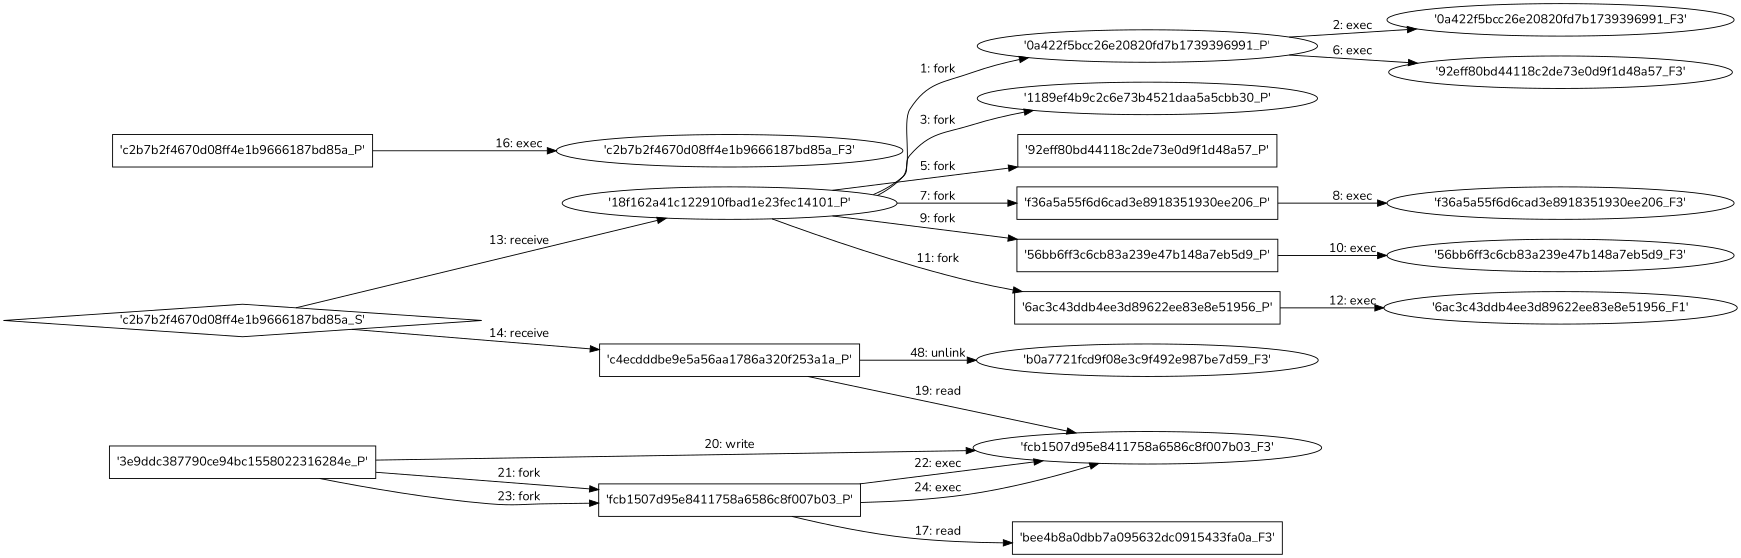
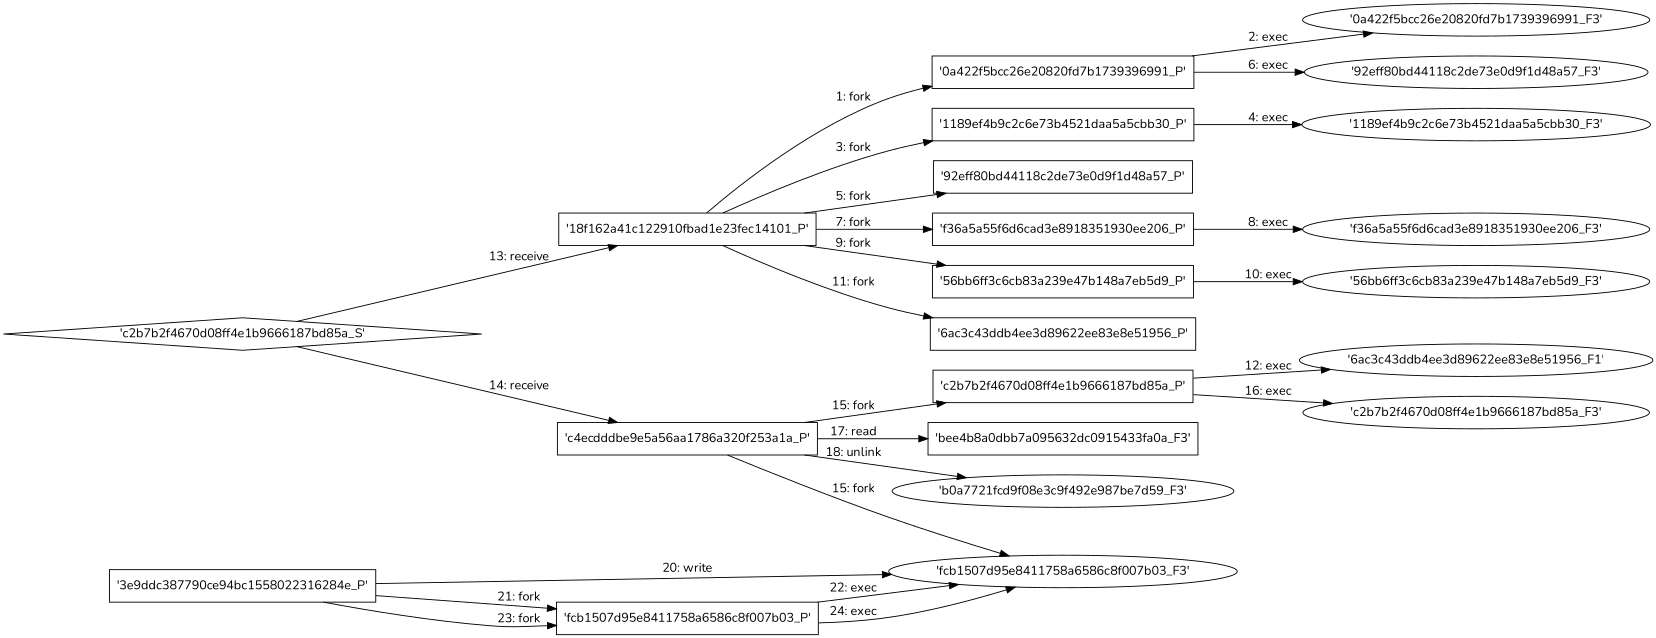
node "'0a422f5bcc26e20820fd7b1739396991_P'": shape ellipse -> box
node "'1189ef4b9c2c6e73b4521daa5a5cbb30_P'": shape ellipse -> box
node "'1189ef4b9c2c6e73b4521daa5a5cbb30_F3'": added
node "'18f162a41c122910fbad1e23fec14101_P'": shape ellipse -> box
edge "'6ac3c43ddb4ee3d89622ee83e8e51956_P'" -> "'6ac3c43ddb4ee3d89622ee83e8e51956_F1'": now "'c2b7b2f4670d08ff4e1b9666187bd85a_P'" -> "'6ac3c43ddb4ee3d89622ee83e8e51956_F1'"
edge "'c4ecdddbe9e5a56aa1786a320f253a1a_P'" -> "'b0a7721fcd9f08e3c9f492e987be7d59_F3'": label "48: unlink" -> "18: unlink"
edge "'c4ecdddbe9e5a56aa1786a320f253a1a_P'" -> "'fcb1507d95e8411758a6586c8f007b03_F3'": label "19: read" -> "15: fork"
edge "'c4ecdddbe9e5a56aa1786a320f253a1a_P'" -> "'c2b7b2f4670d08ff4e1b9666187bd85a_P'": added, label "15: fork"
edge "'fcb1507d95e8411758a6586c8f007b03_P'" -> "'bee4b8a0dbb7a095632dc0915433fa0a_F3'": now "'c4ecdddbe9e5a56aa1786a320f253a1a_P'" -> "'bee4b8a0dbb7a095632dc0915433fa0a_F3'"
